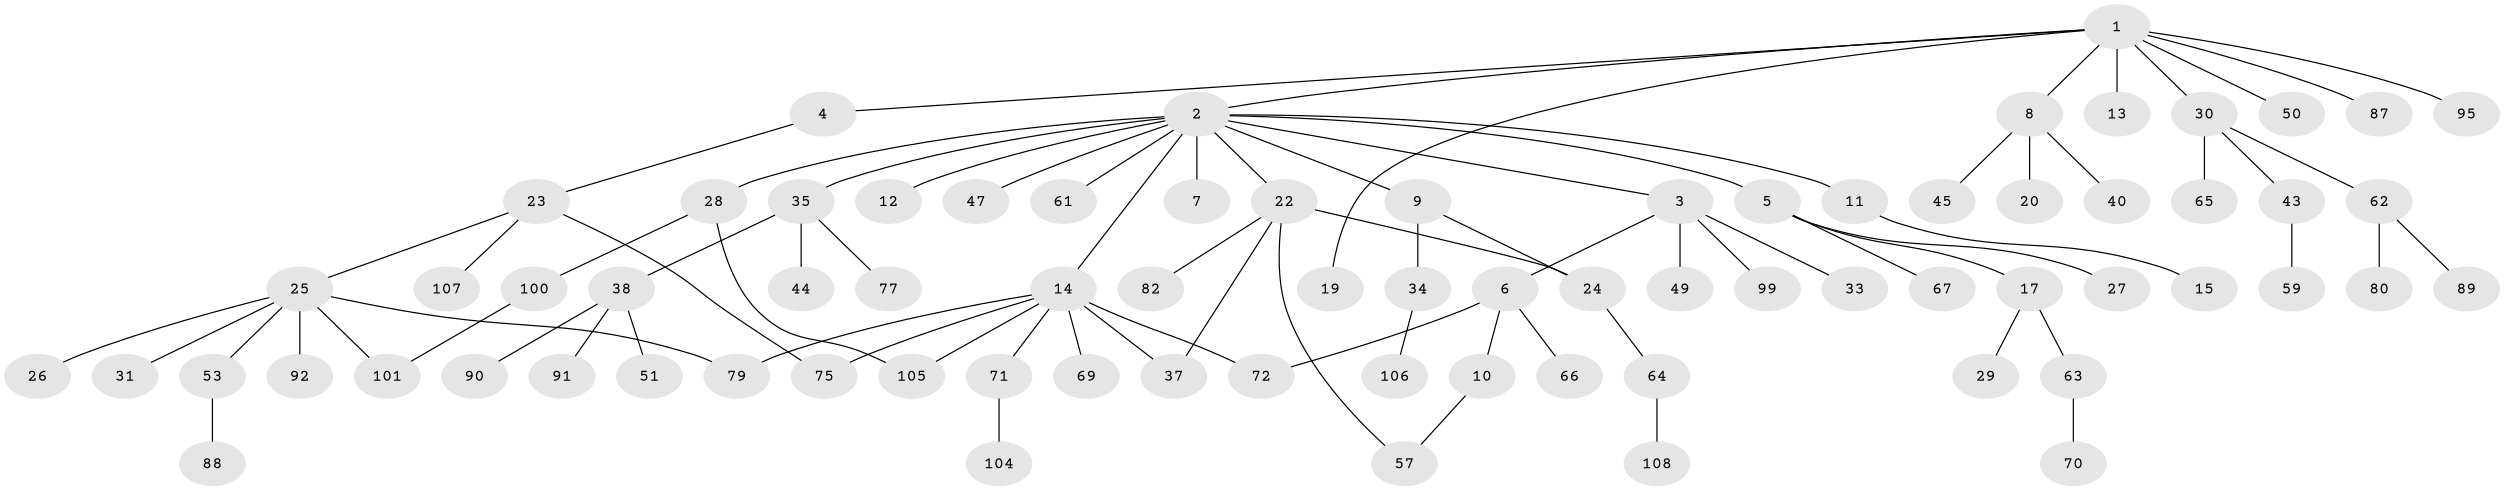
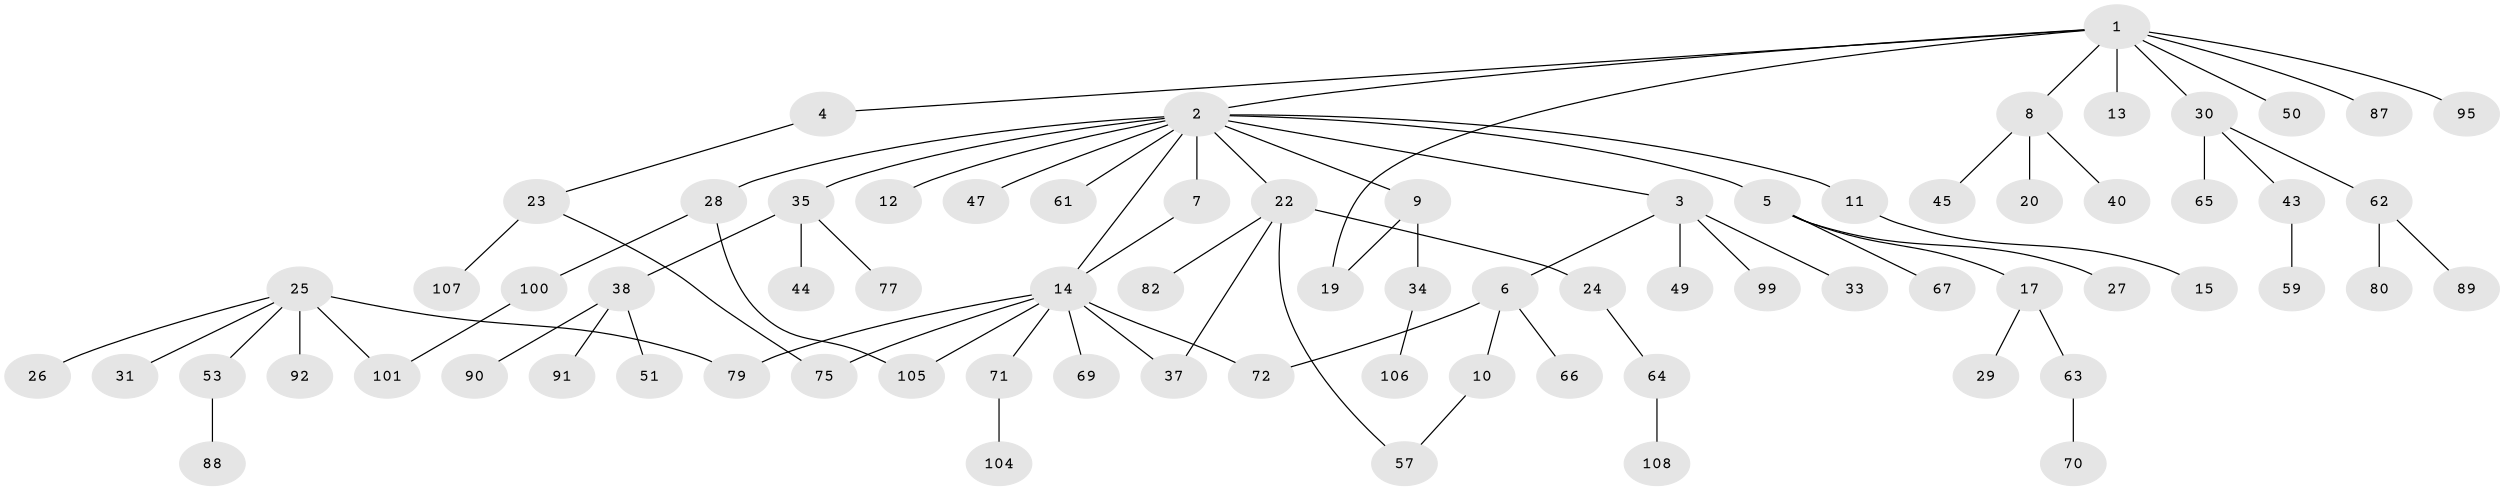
edge "23" -- "25": removed
edge "7" -- "14": added
edge "9" -- "24": now "9" -- "19"
